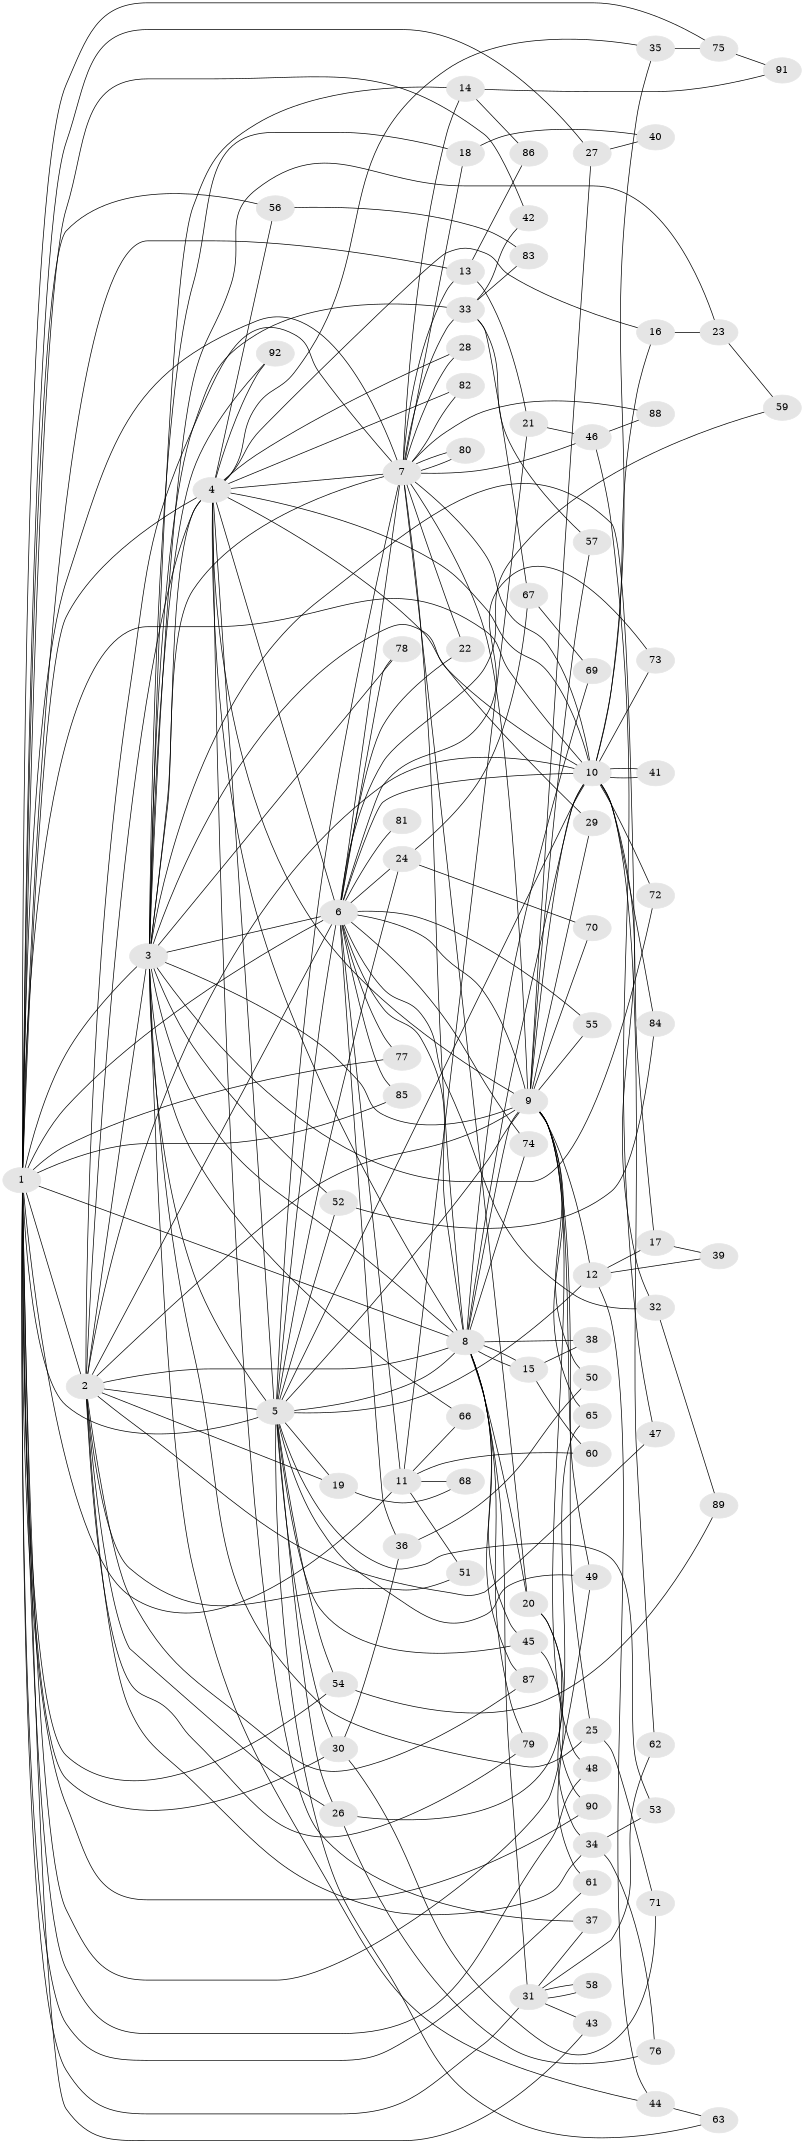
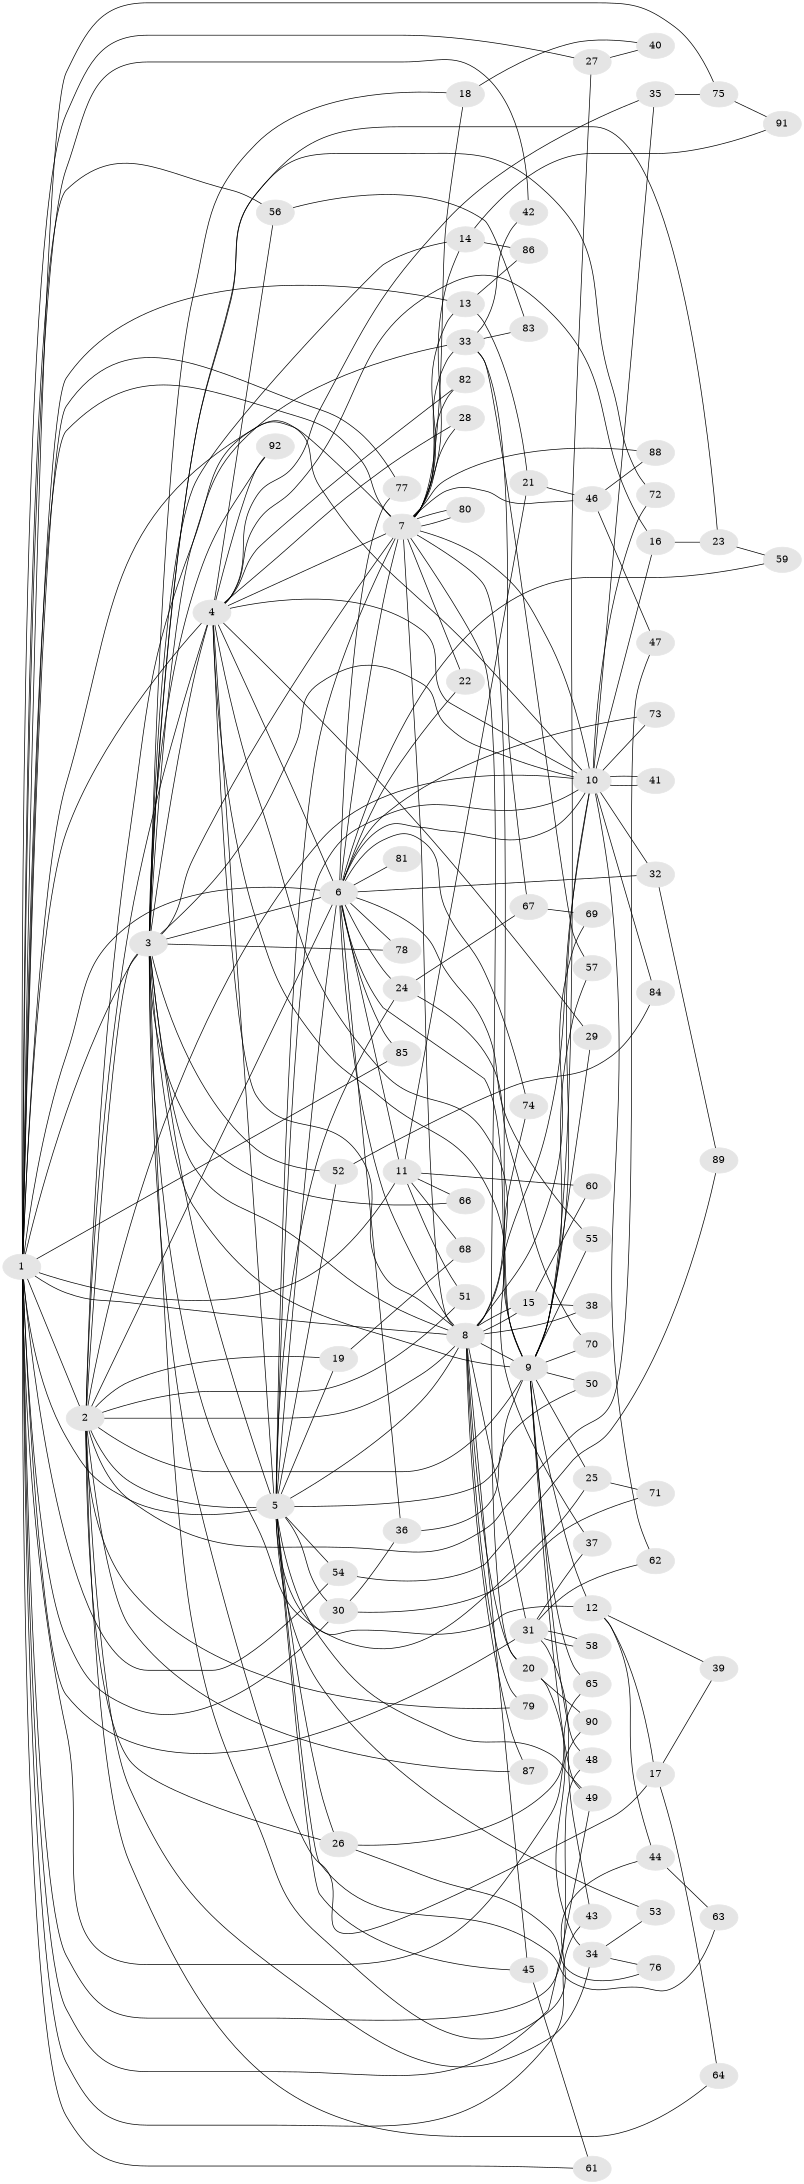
node "64": added
